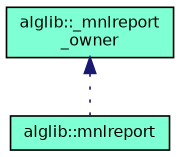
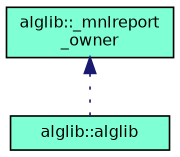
node "alglib::mnlreport": label "alglib::mnlreport" -> "alglib::alglib"
